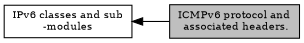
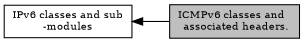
node "ICMPv6 protocol and associated headers.": label "ICMPv6 protocol and associated headers." -> "ICMPv6 classes and associated headers."
